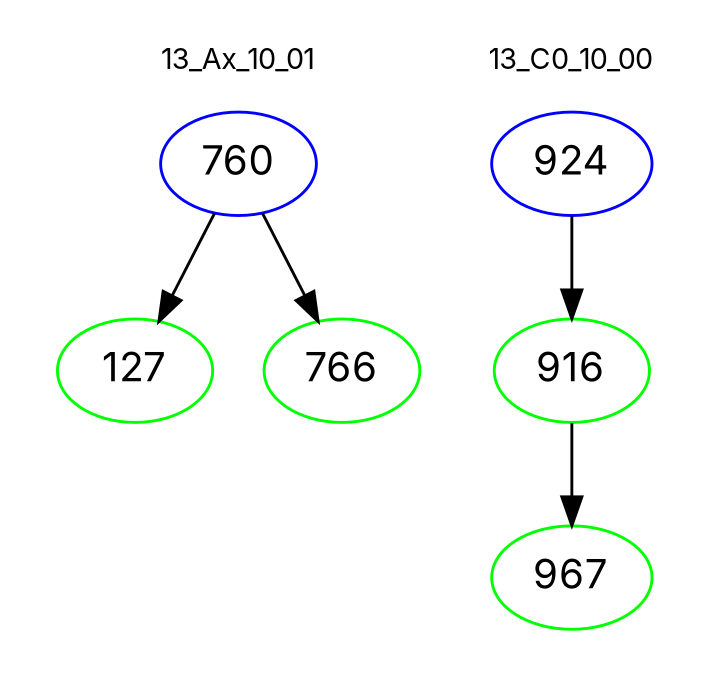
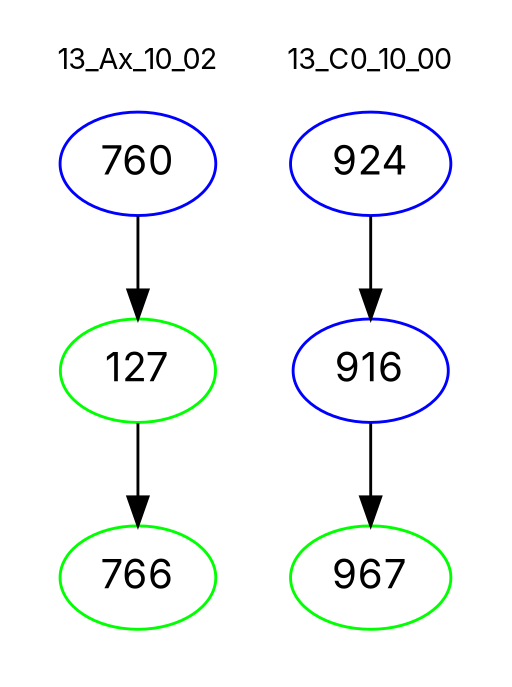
cluster "13_Ax_10_01": label "13_Ax_10_01" -> "13_Ax_10_02"
edge "760" -> "766": now "127" -> "766"
node "916": color green -> blue
